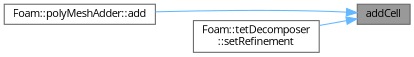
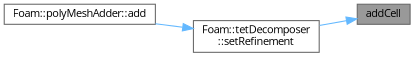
edge "Foam::polyMeshAdder::add" -> "addCell": now "Foam::polyMeshAdder::add" -> "Foam::tetDecomposer ::setRefinement"
